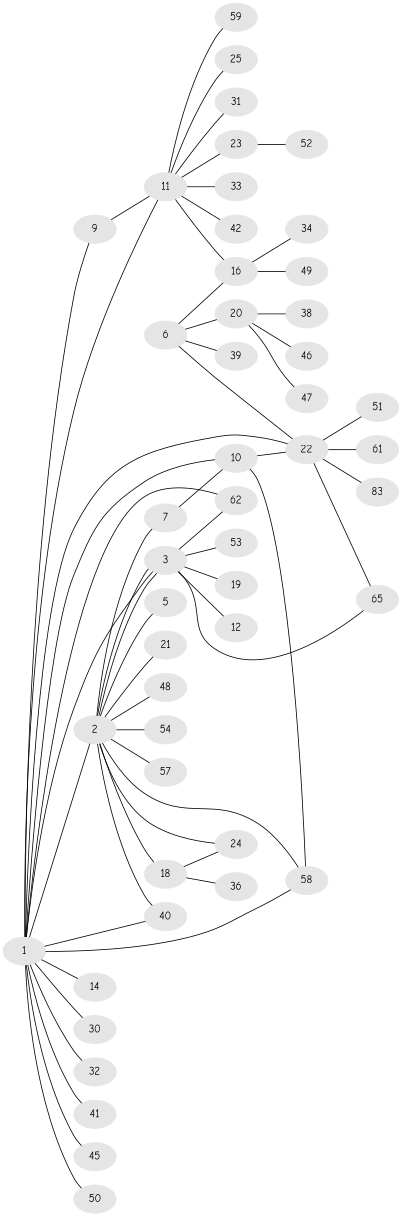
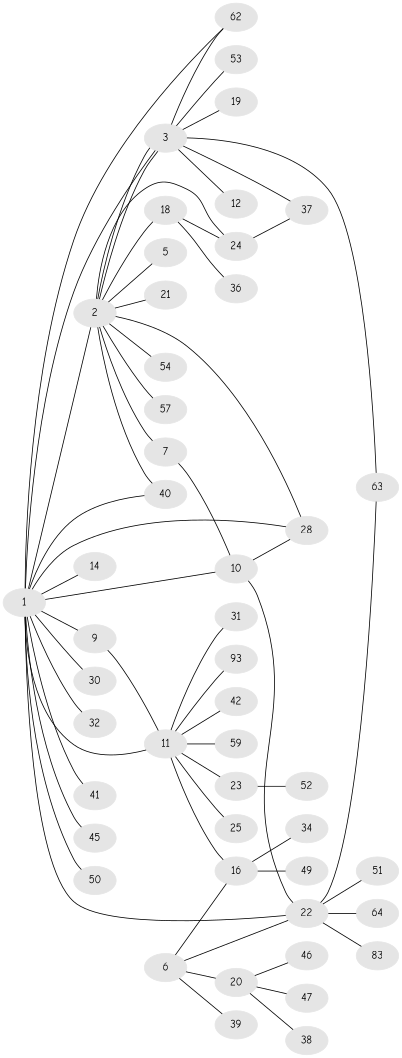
node "33": label "33" -> "93"
node "37": added
node "61": label "61" -> "64"
node "65": label "65" -> "63"
node "48": removed
node "58": label "58" -> "28"
